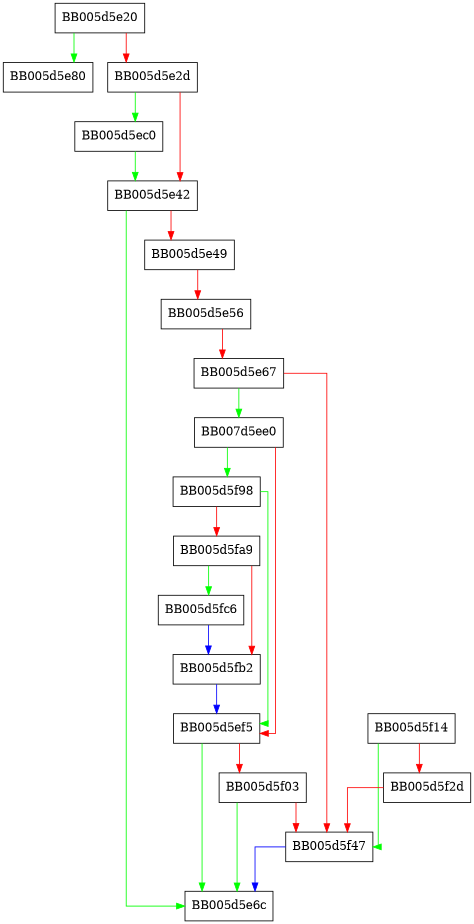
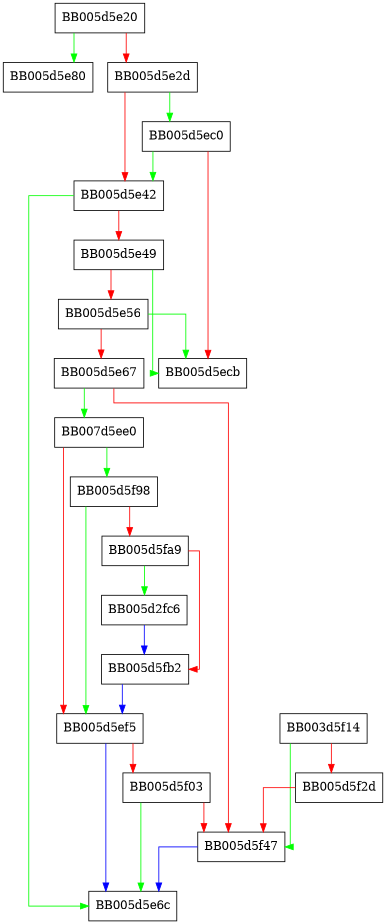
node "BB005d5ecb": added
node "BB005d5fc6": label "BB005d5fc6" -> "BB005d2fc6"
node "BB005d5f14": label "BB005d5f14" -> "BB003d5f14"
edge "BB005d5ef5" -> "BB005d5e6c": color green -> blue
